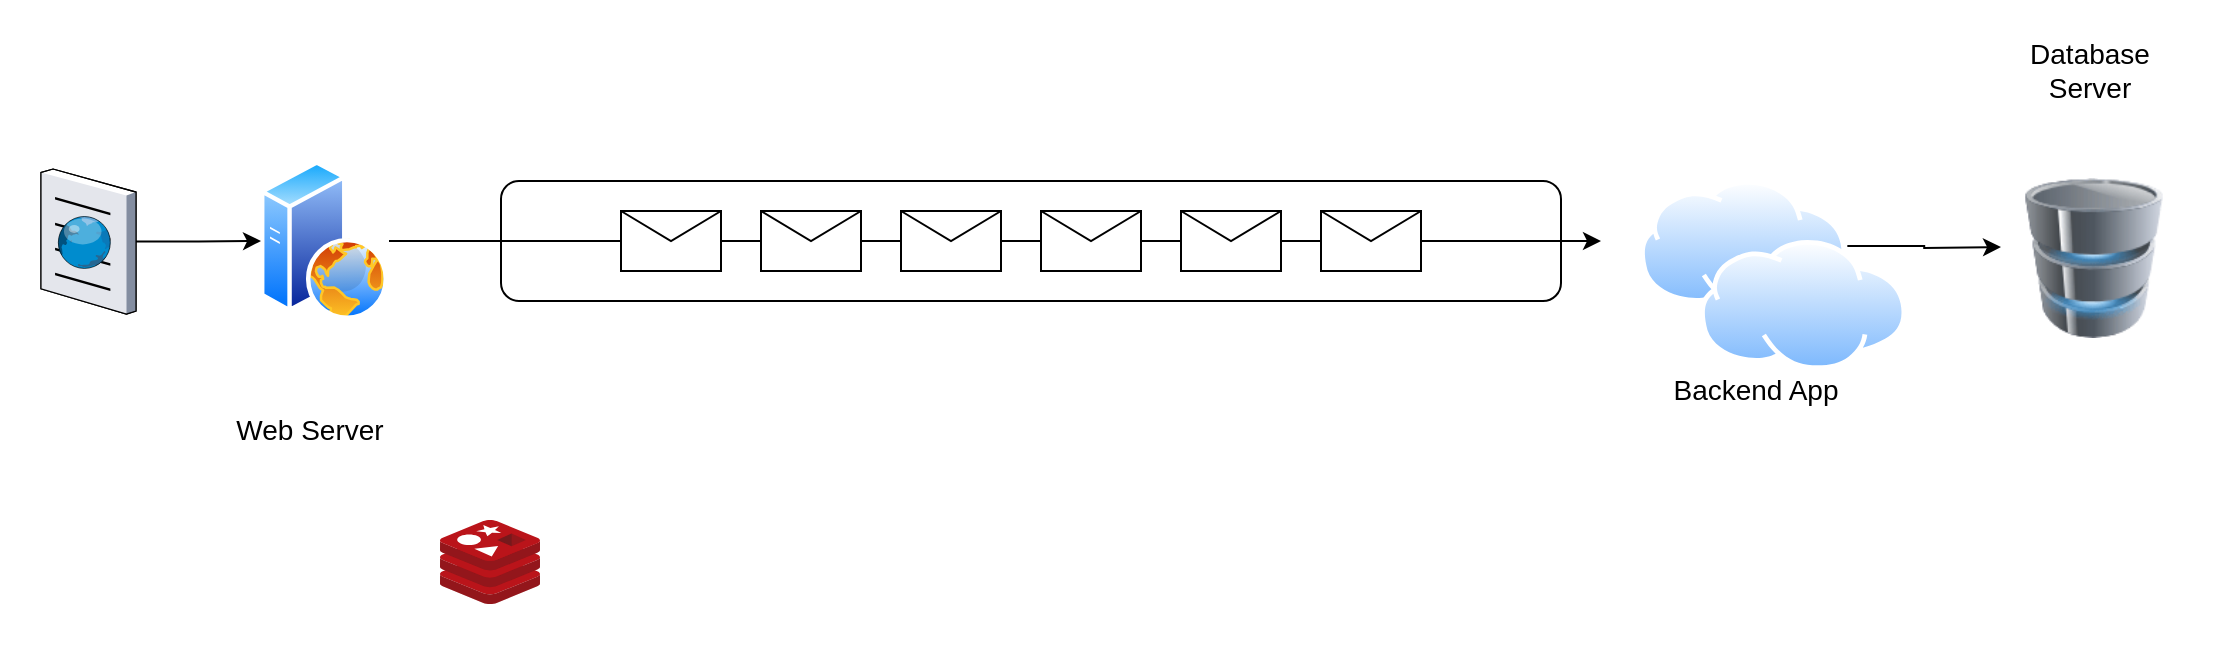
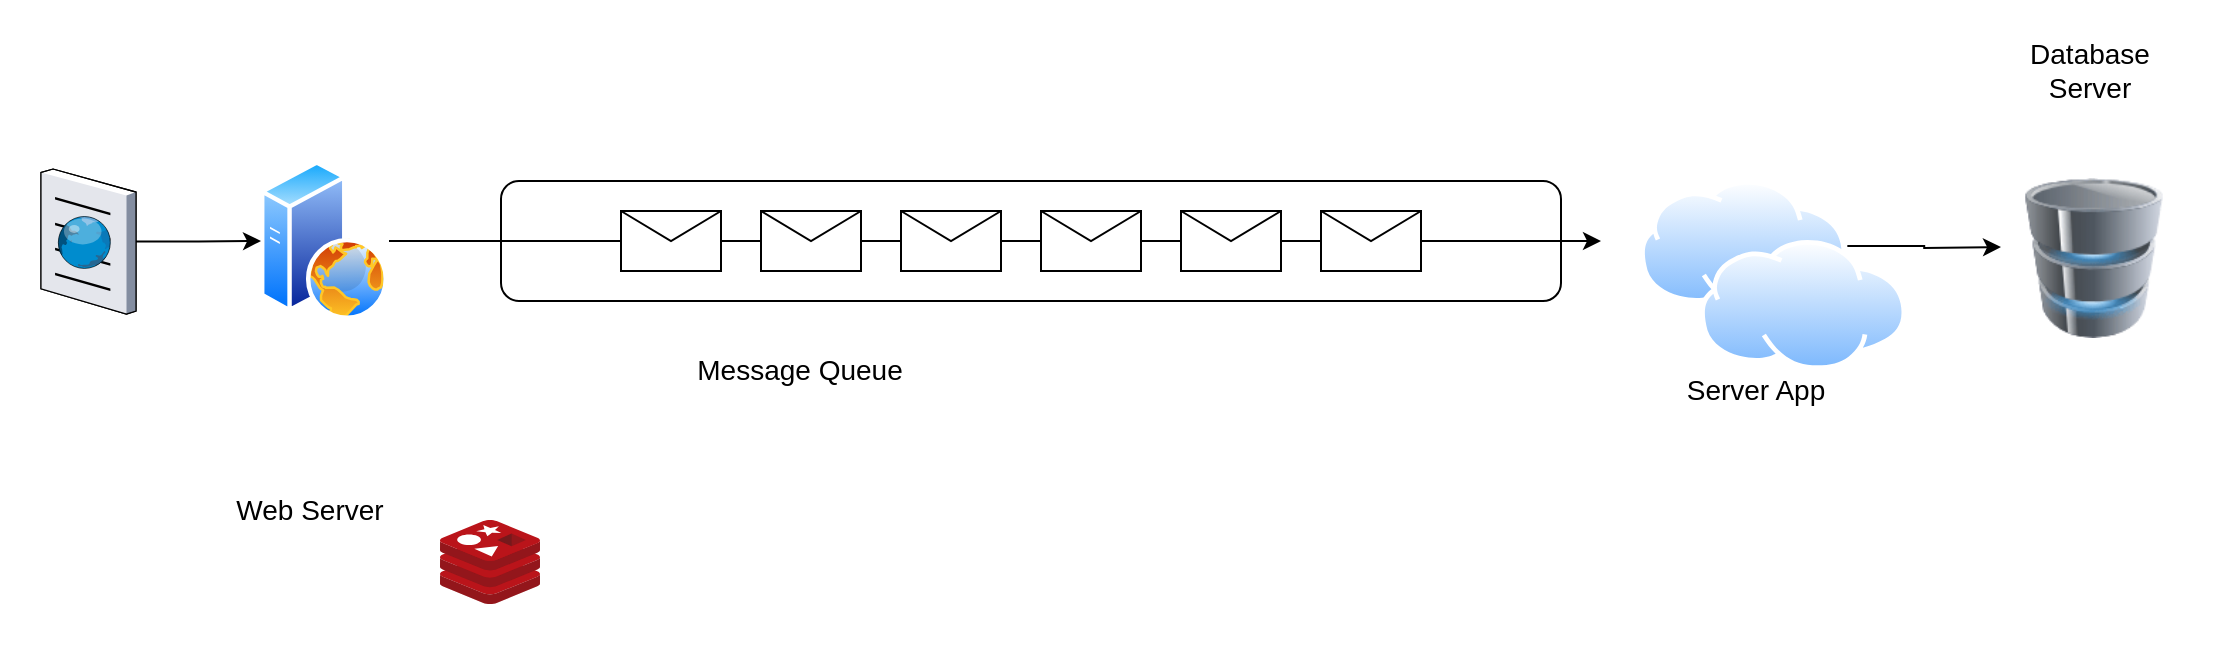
node "Message Queue": added
node "Backend App": label "Backend App" -> "Server App"
node "Web Server": moved (311, 431) -> (311, 511)
